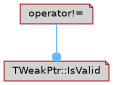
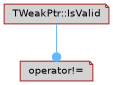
edge "operator!=" -> "TWeakPtr::IsValid": reversed
